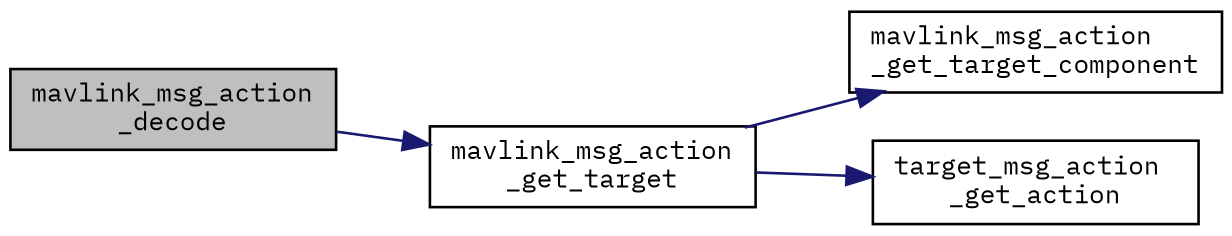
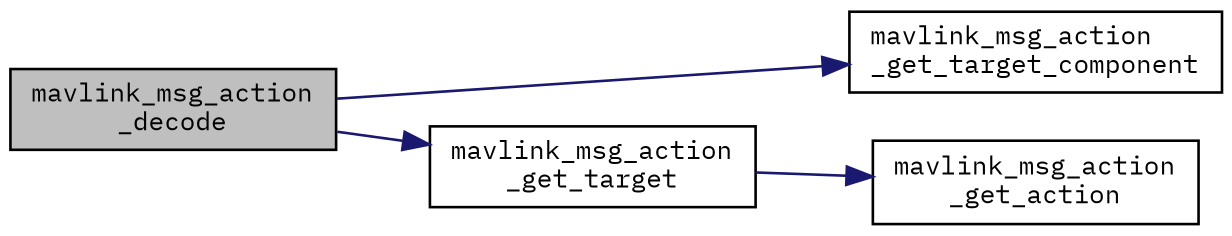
edge "mavlink_msg_action _get_target" -> "mavlink_msg_action _get_target_component": now "mavlink_msg_action _decode" -> "mavlink_msg_action _get_target_component"
node "target_msg_action _get_action": label "target_msg_action _get_action" -> "mavlink_msg_action _get_action"
